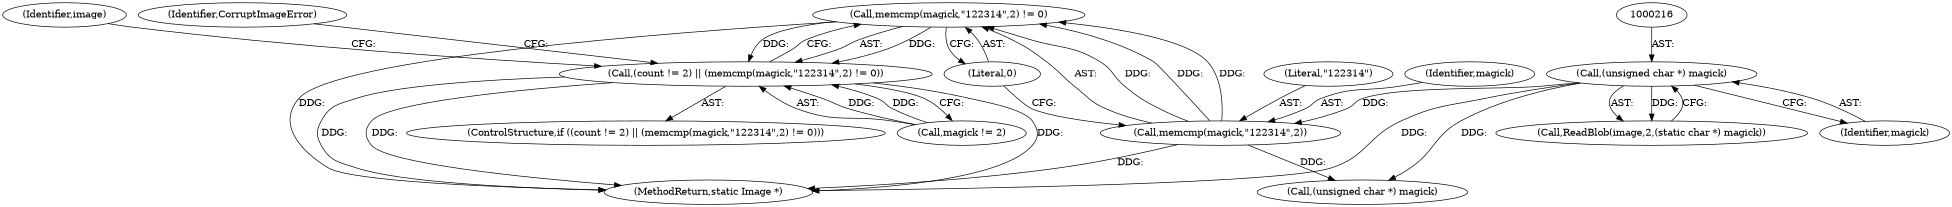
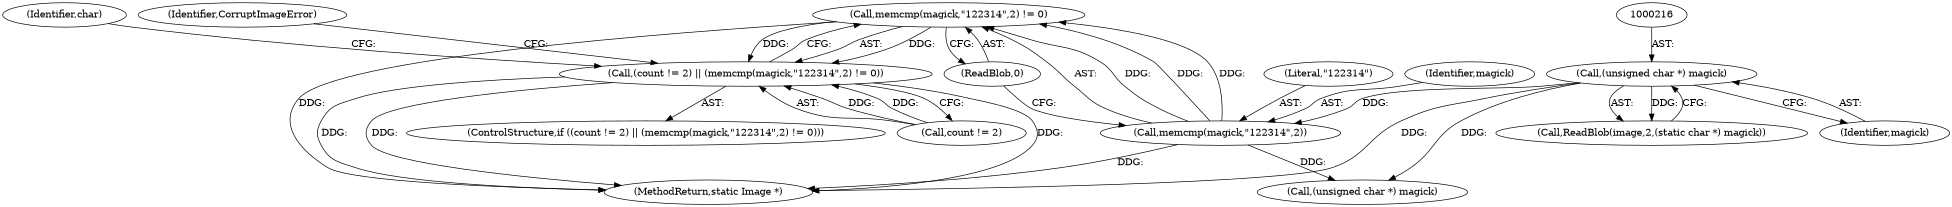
node "(Identifier,image)": label "(Identifier,image)" -> "(Identifier,char)"
node "(Literal,0)": label "(Literal,0)" -> "(ReadBlob,0)"
node "(Call,magick != 2)": label "(Call,magick != 2)" -> "(Call,count != 2)"
